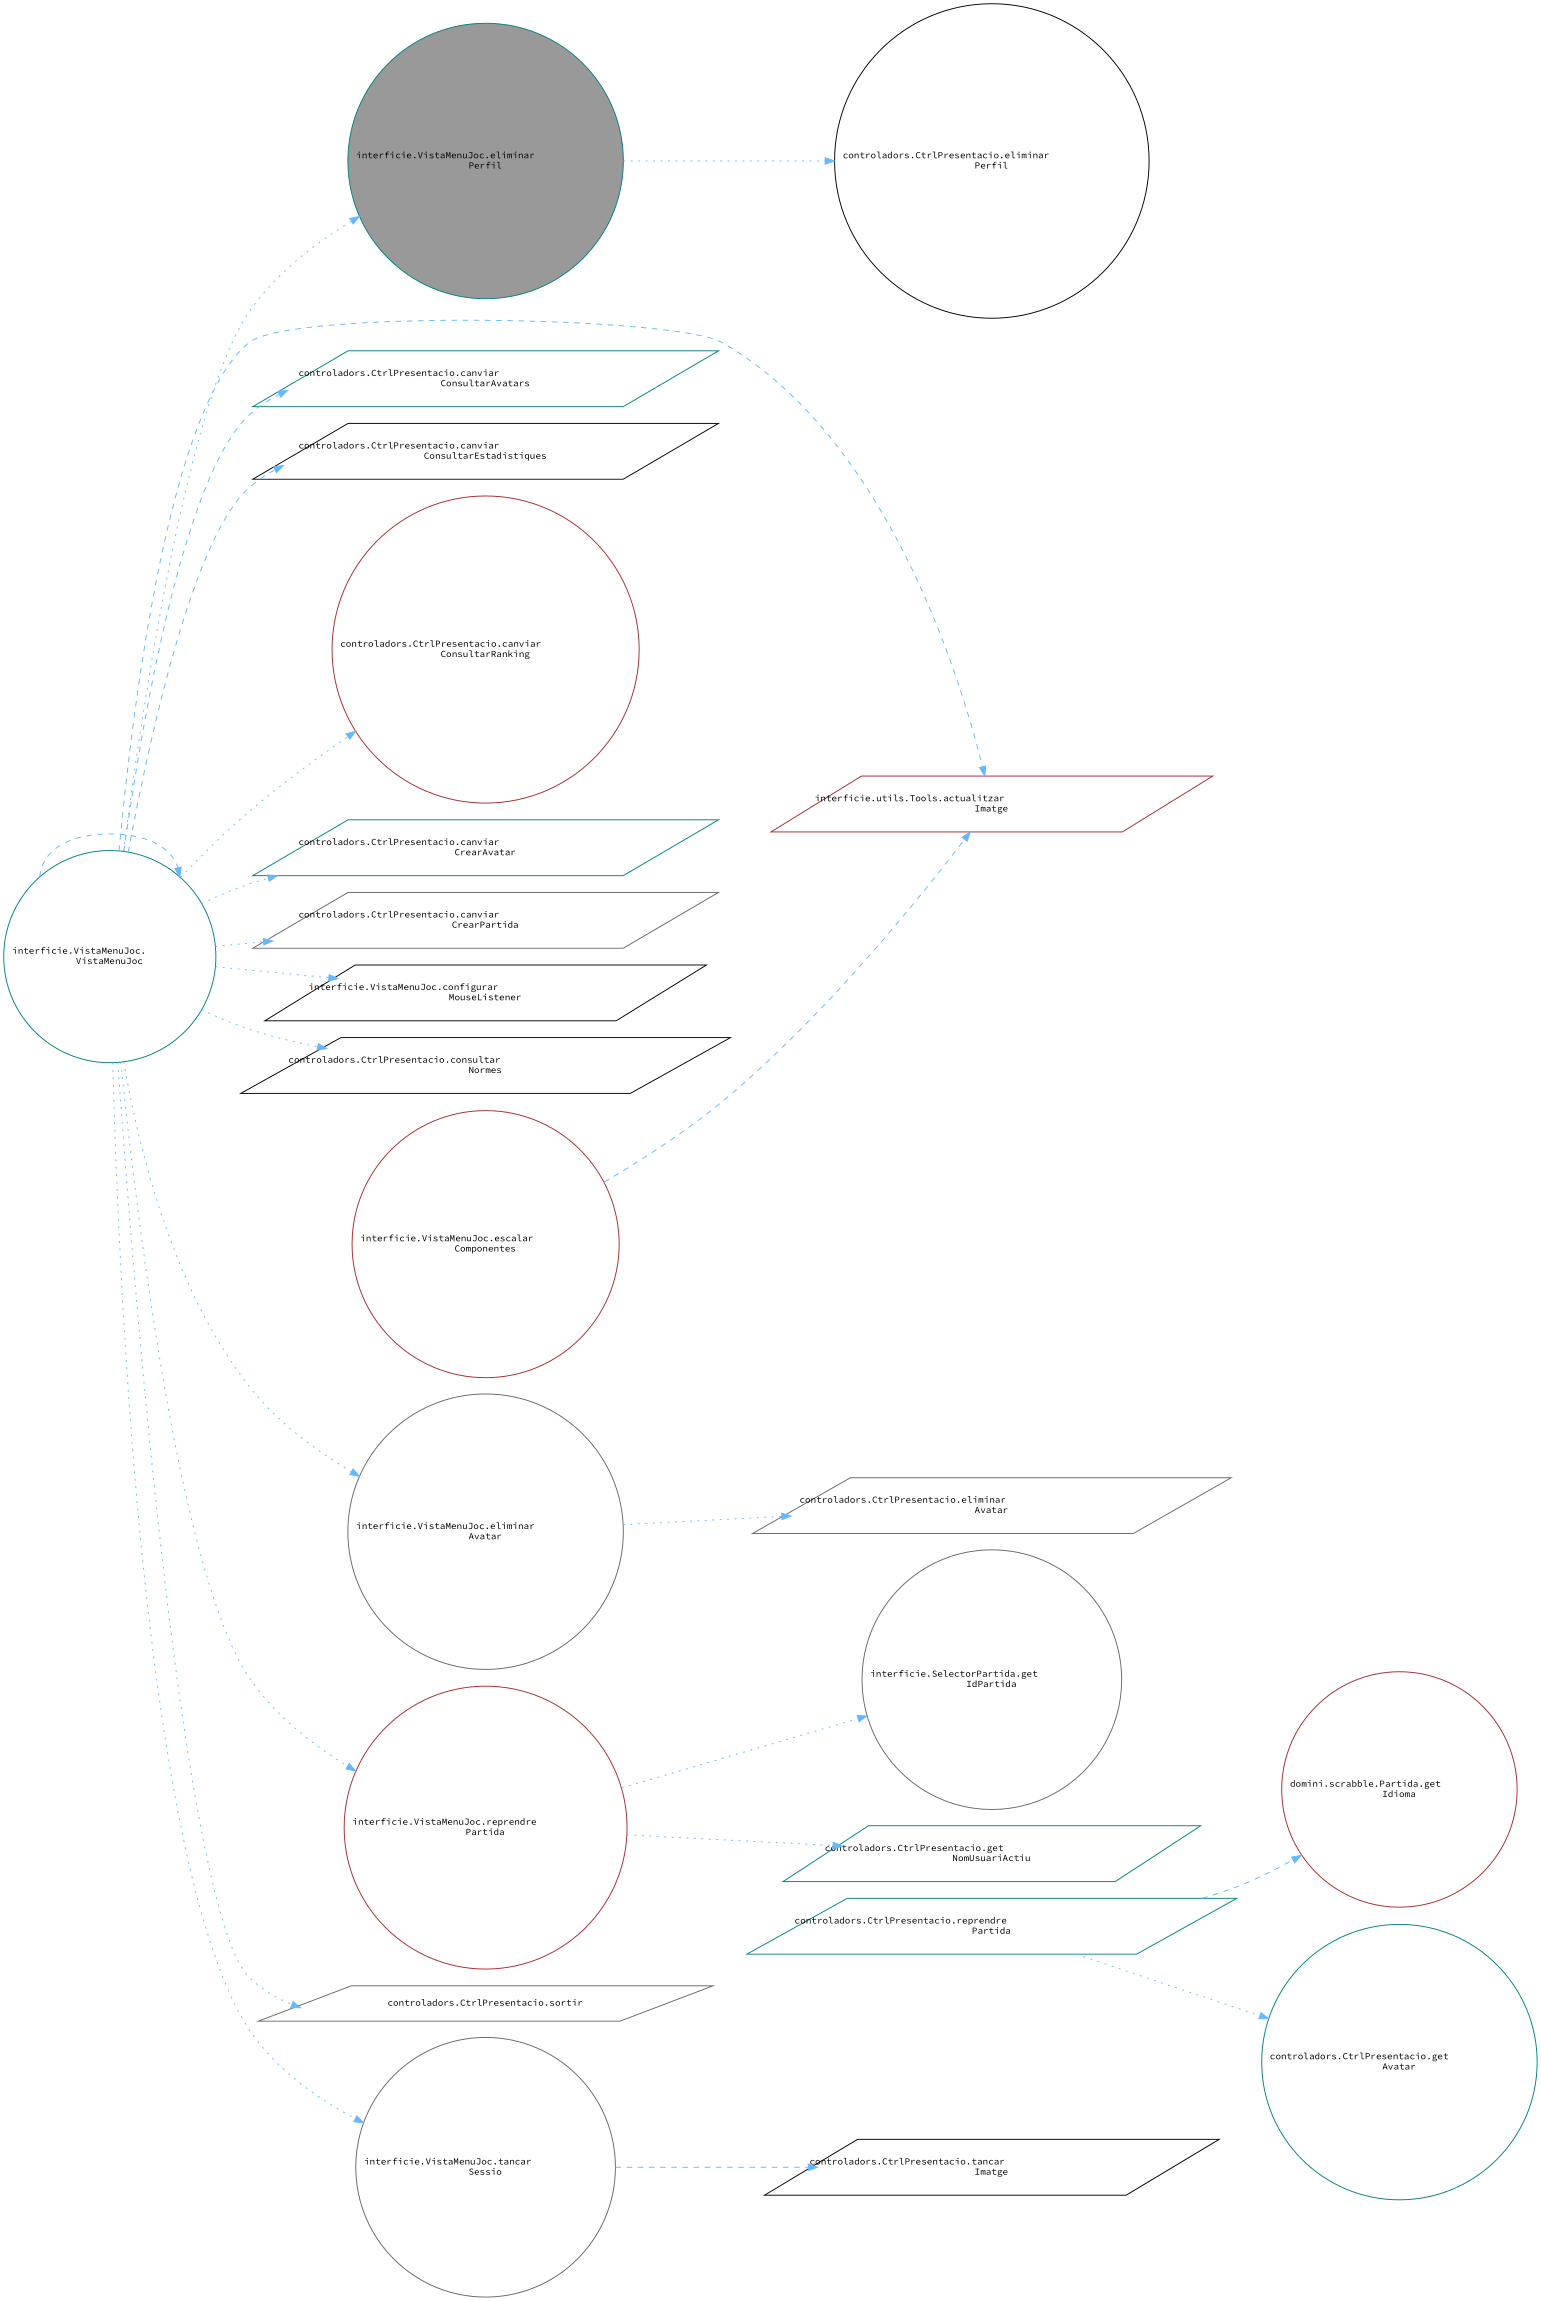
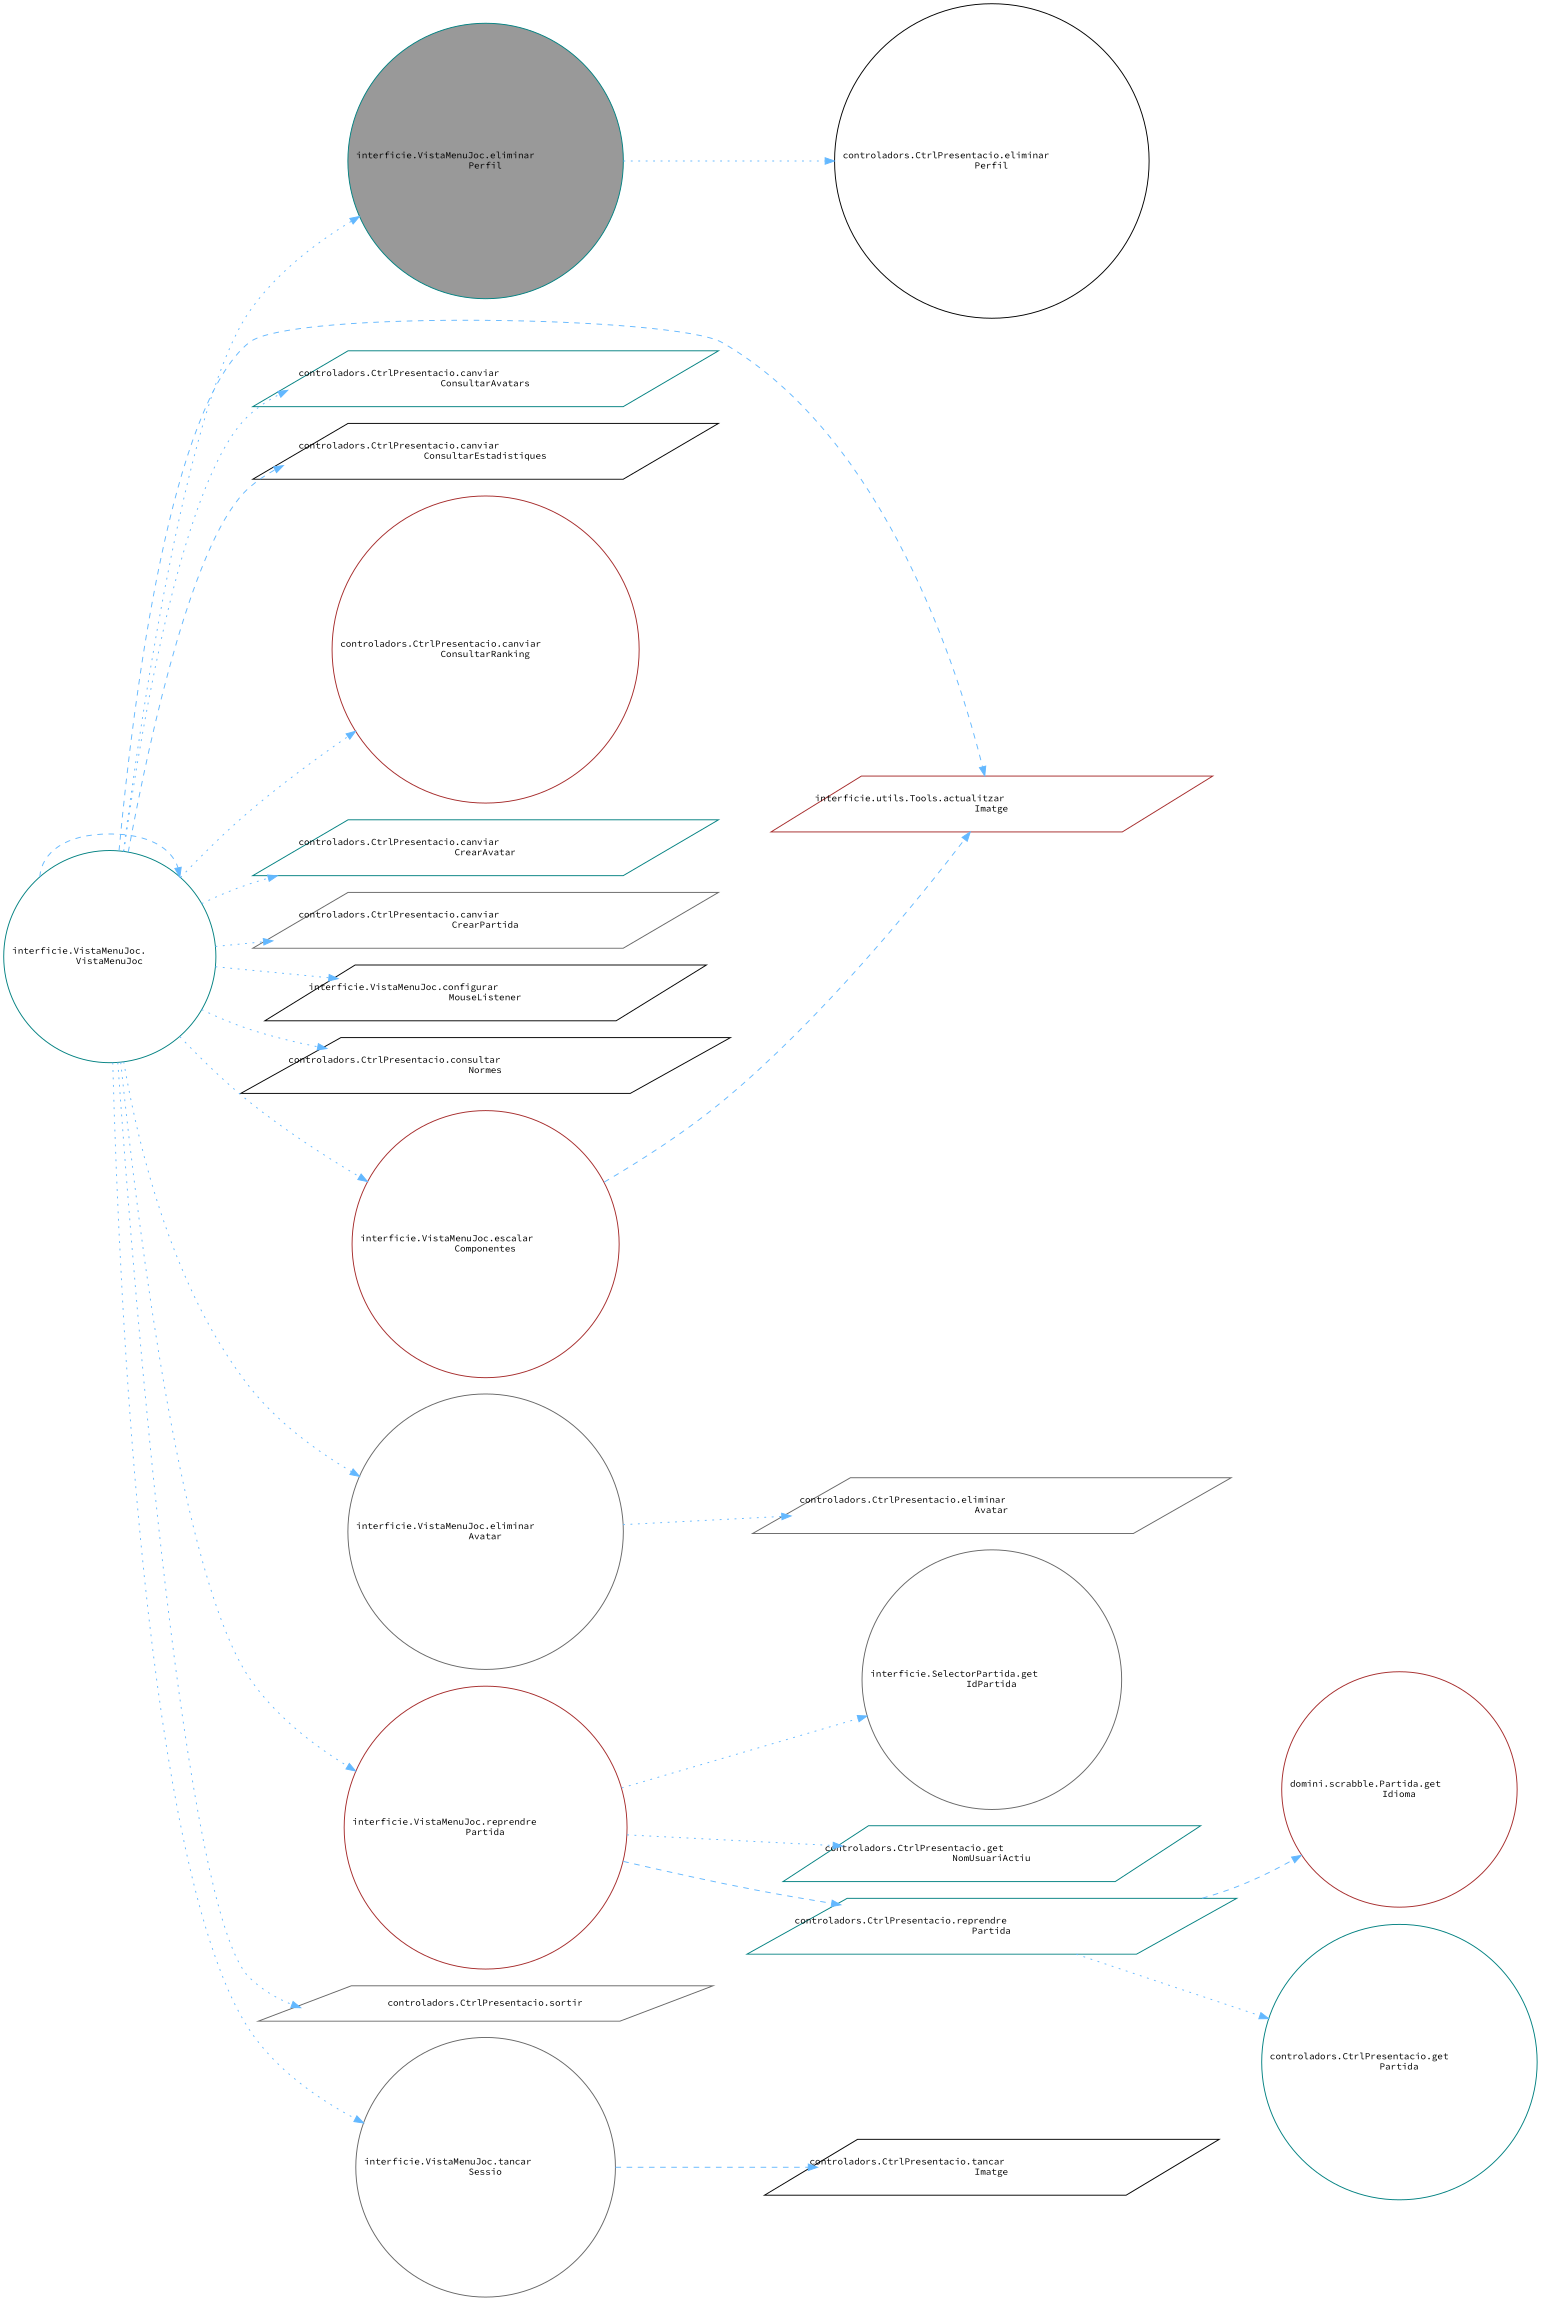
edge "interficie.VistaMenuJoc. VistaMenuJoc" -> "controladors.CtrlPresentacio.canviar ConsultarAvatars": style dashed -> dotted
edge "interficie.VistaMenuJoc. VistaMenuJoc" -> "interficie.VistaMenuJoc.escalar Componentes": added
edge "interficie.VistaMenuJoc.reprendre Partida" -> "controladors.CtrlPresentacio.reprendre Partida": added
node "controladors.CtrlPresentacio.get Avatar": label "controladors.CtrlPresentacio.get Avatar" -> "controladors.CtrlPresentacio.get Partida"
